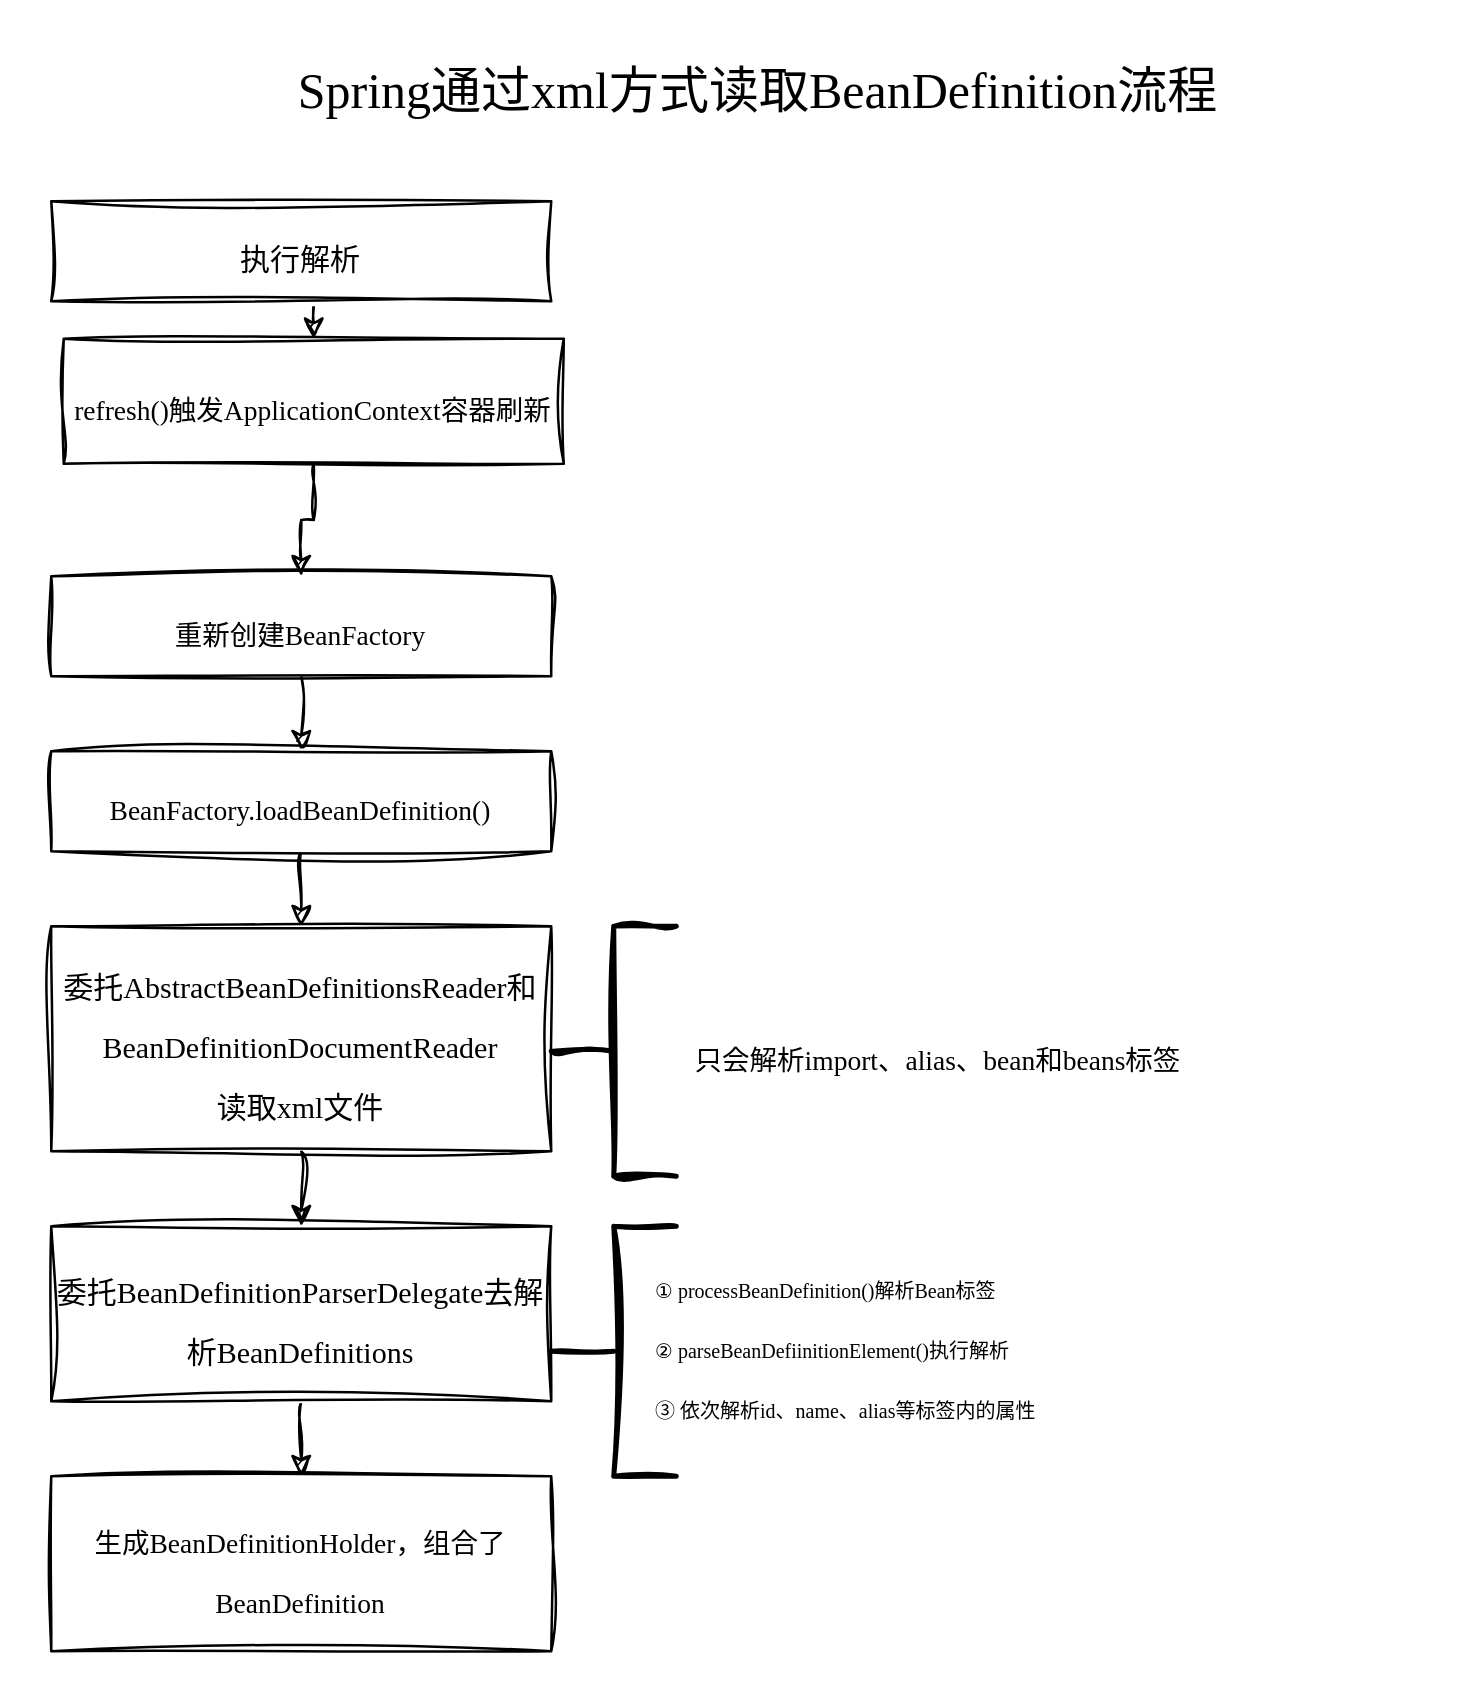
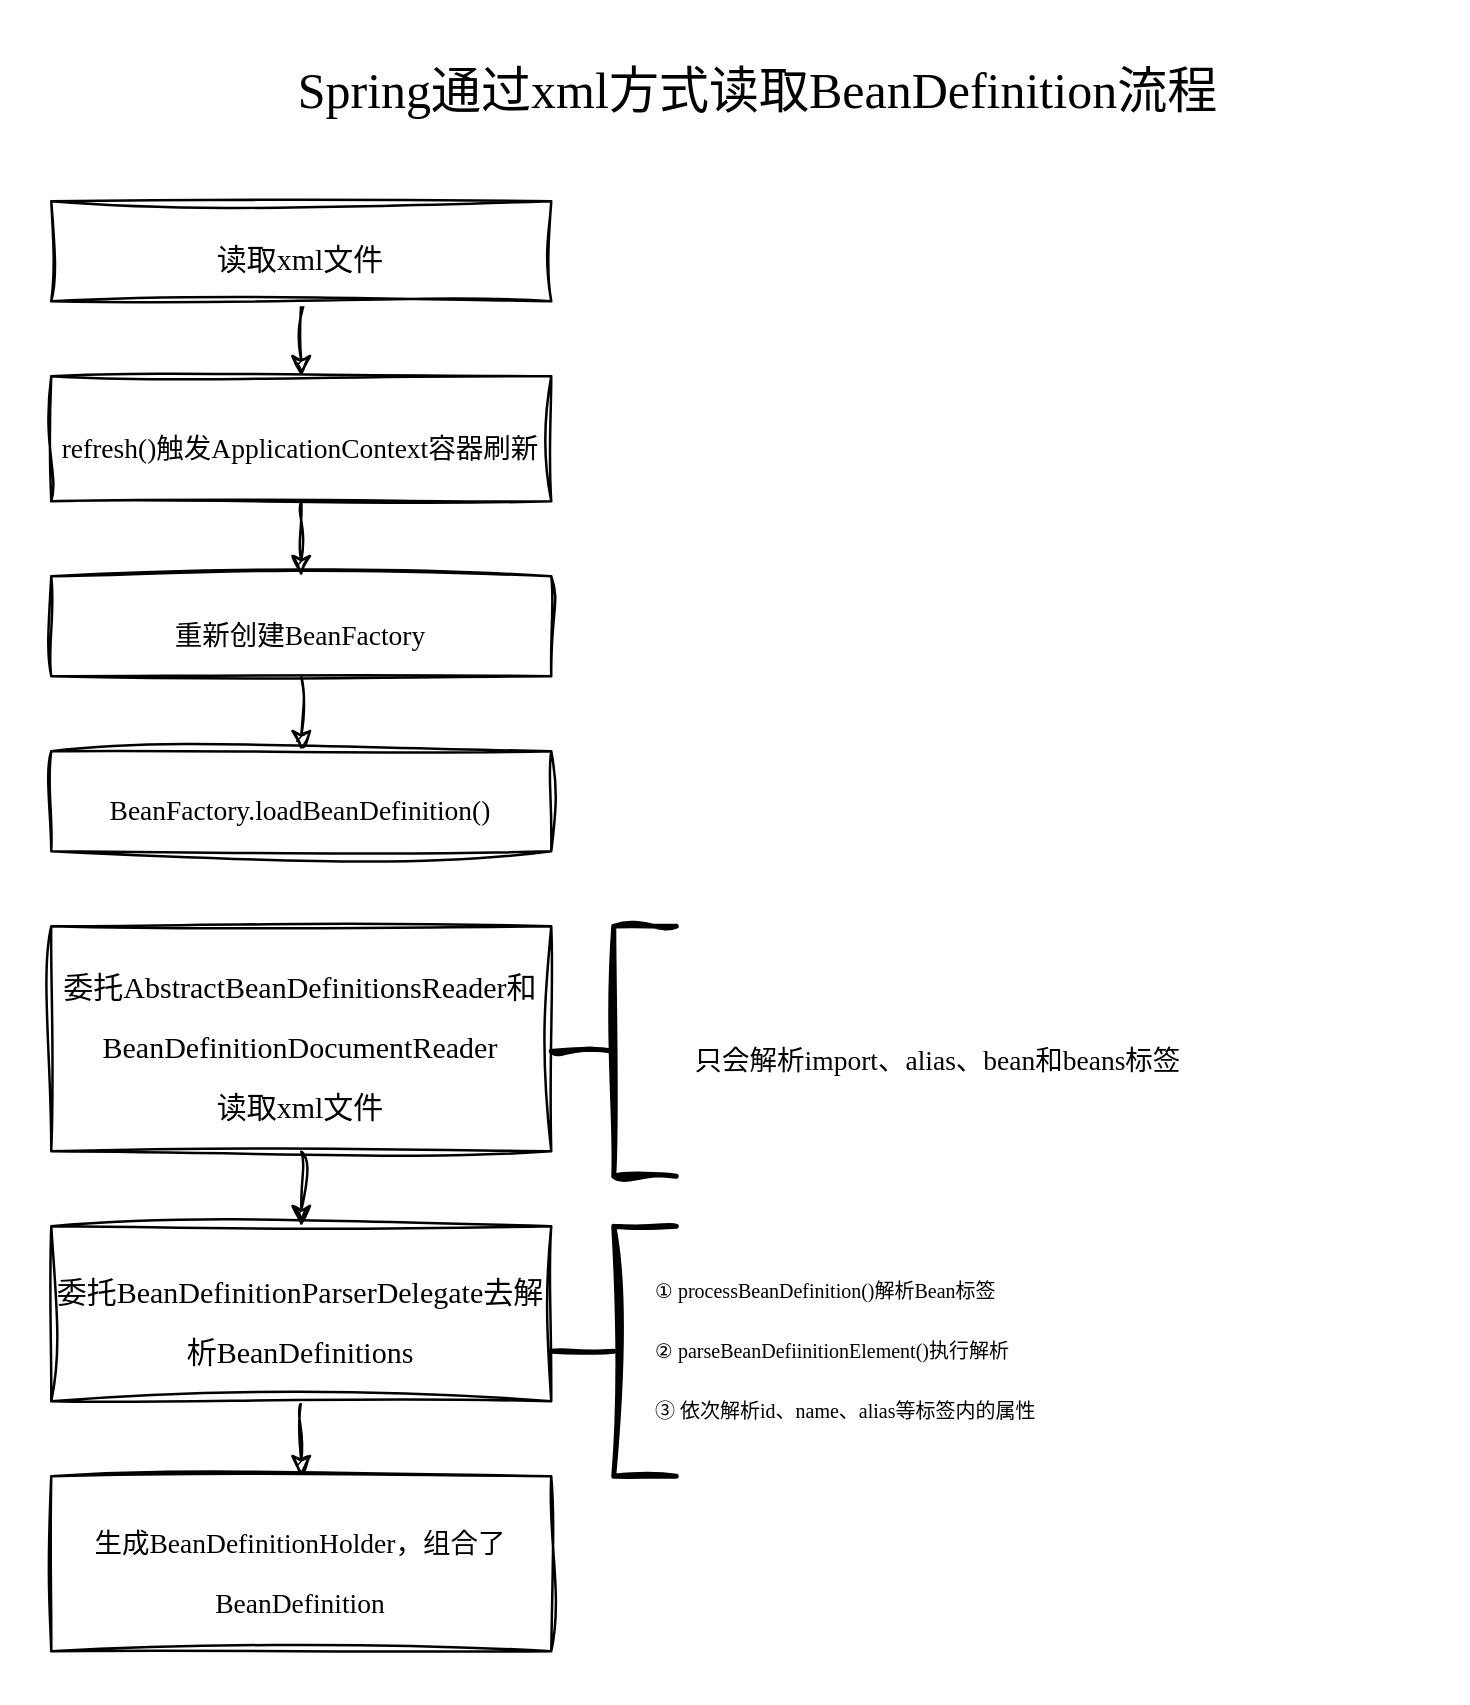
node "执行解析": label "执行解析" -> "读取xml文件"
node "refresh()触发ApplicationContext容器刷新": moved (314, 401) -> (301, 439)
edge "BeanFactory.loadBeanDefinition()" -> "委托AbstractBeanDefinitionsReader和BeanDefinitionDocumentReader 读取xml文件": removed
